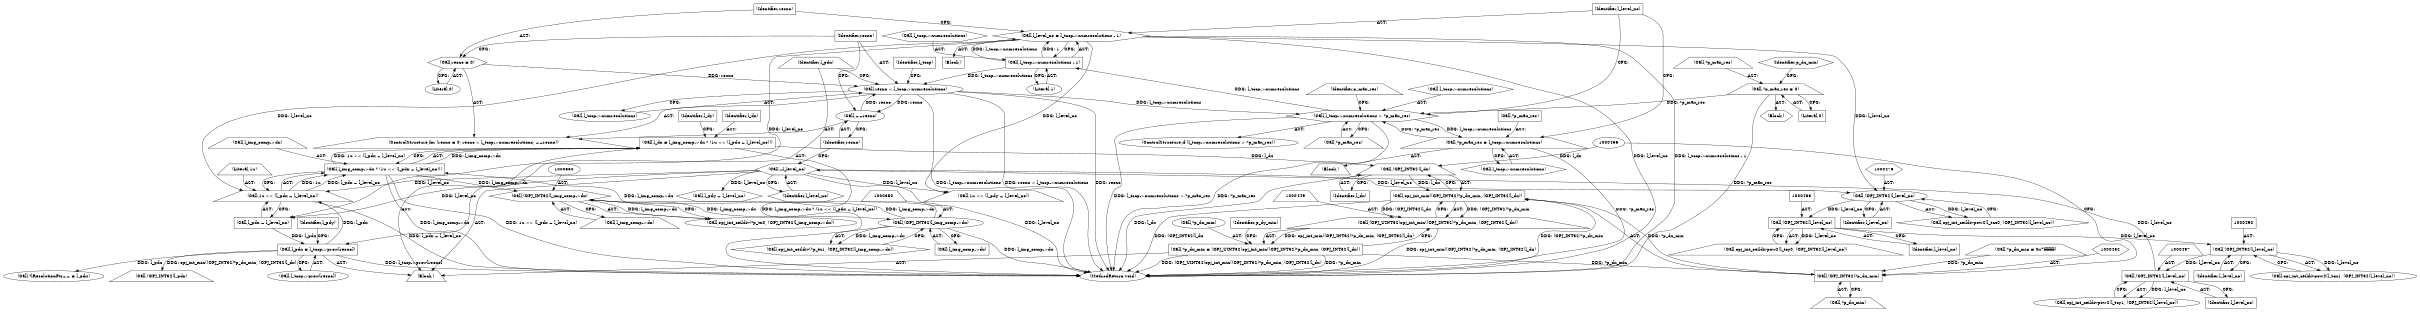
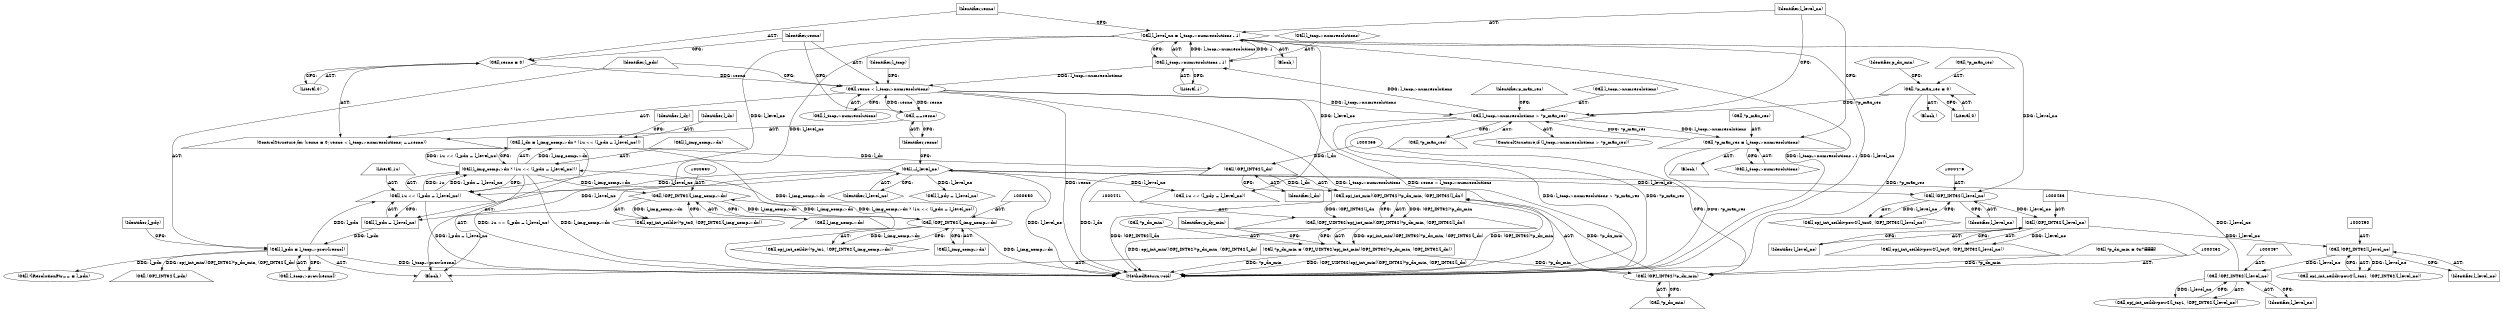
edge "(Call,opj_int_min((OPJ_INT32)*p_dx_min, (OPJ_INT32)l_dx))" -> "(Call,(OPJ_INT32)l_dx)": removed, label "CFG:"
node "1000449": label "1000449" -> "1000441"
node "(Call,(OPJ_INT32)*p_dx_min)": shape box -> ellipse
